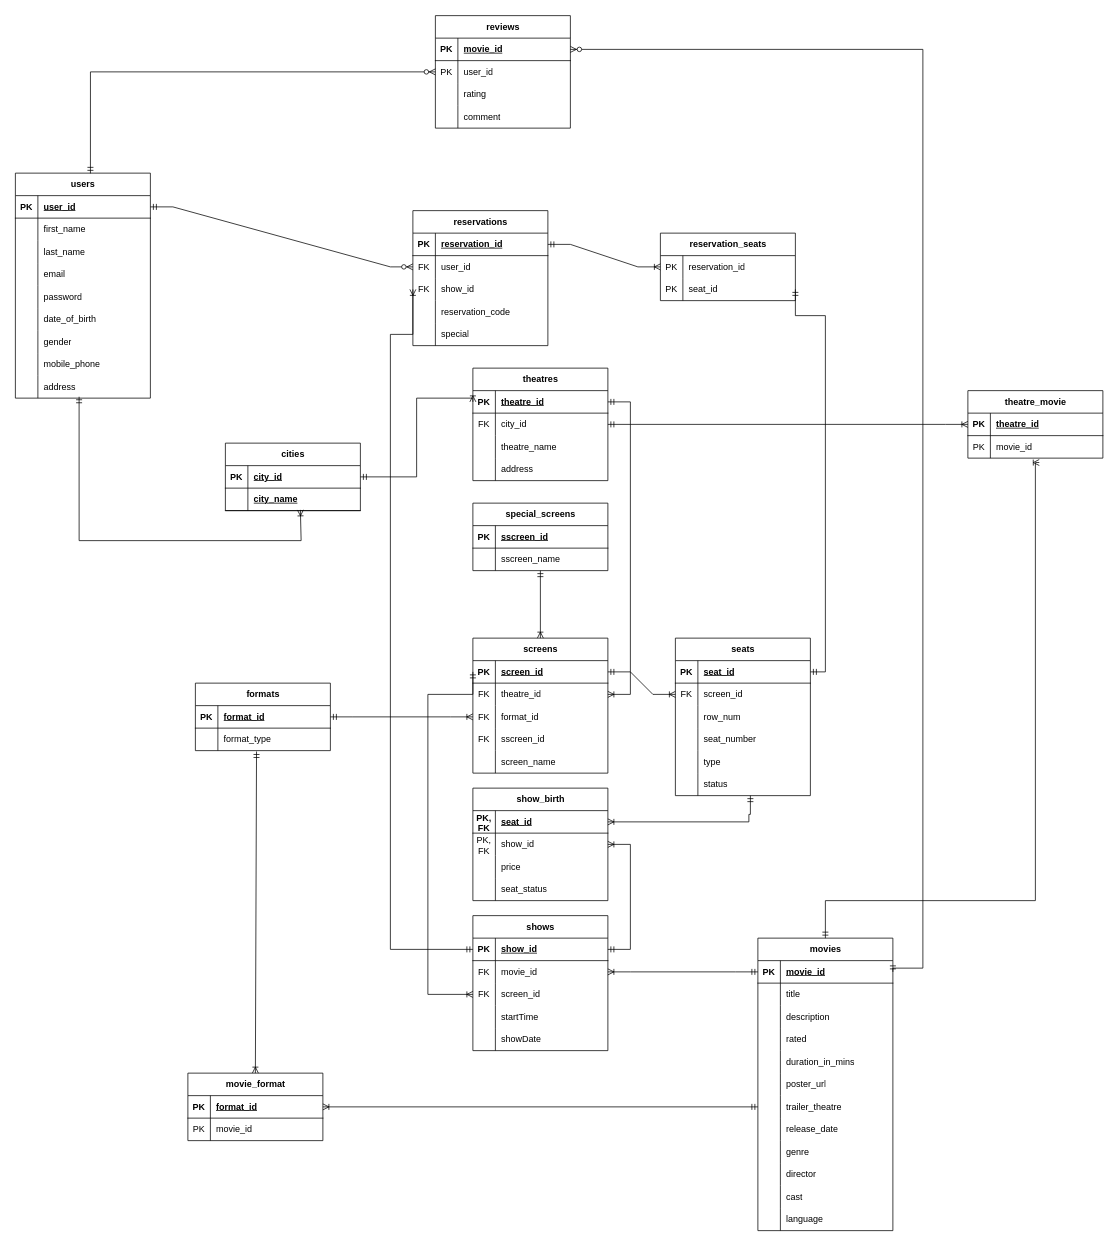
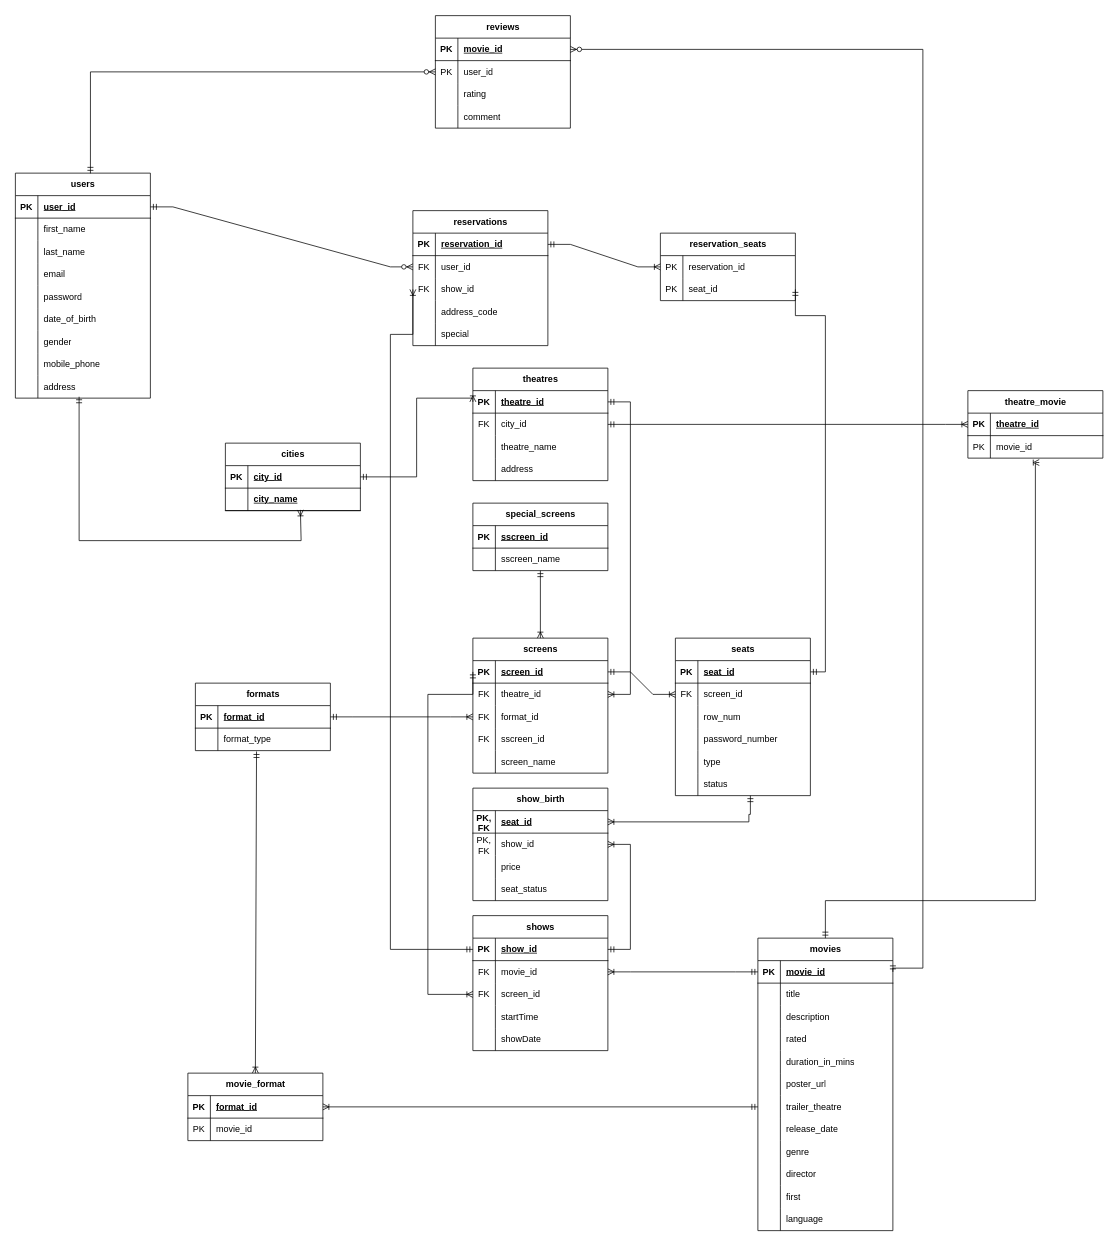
node "reservation_code": label "reservation_code" -> "address_code"
node "seat_number": label "seat_number" -> "password_number"
node "cast": label "cast" -> "first"
